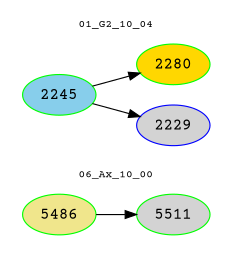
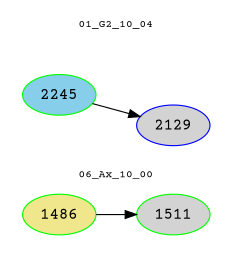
node "2280": removed
node "2229": label "2229" -> "2129"
node "5486": label "5486" -> "1486"
node "5511": label "5511" -> "1511"
